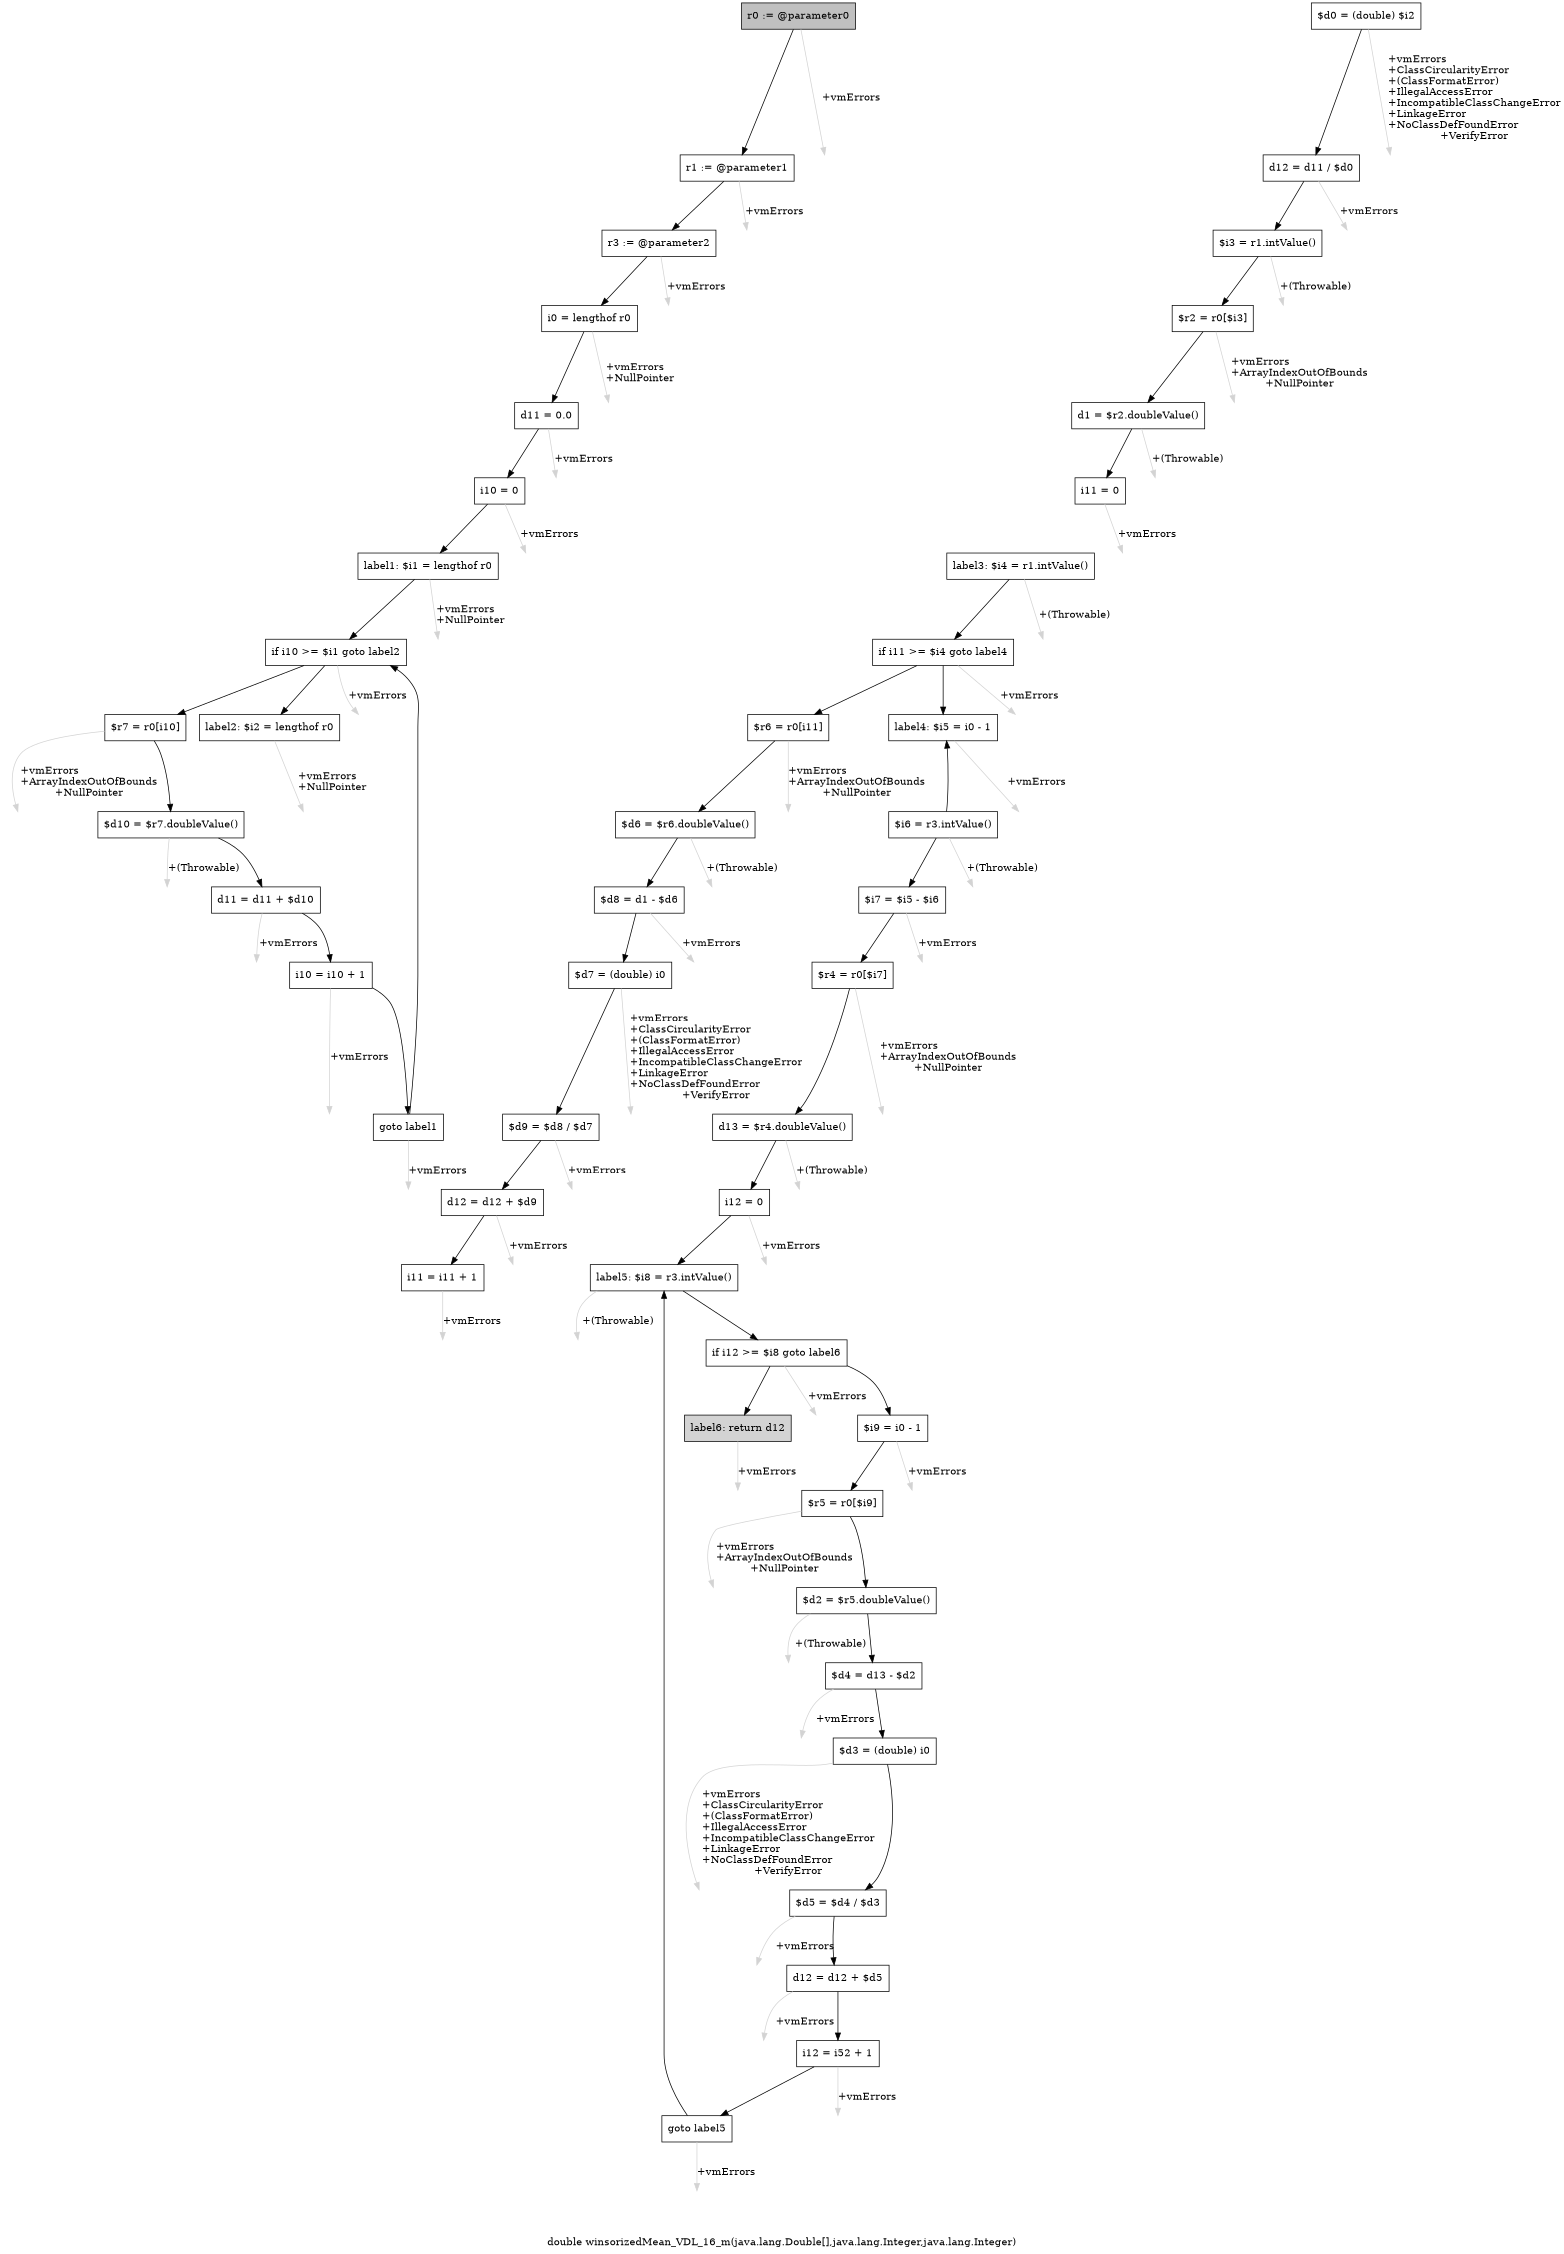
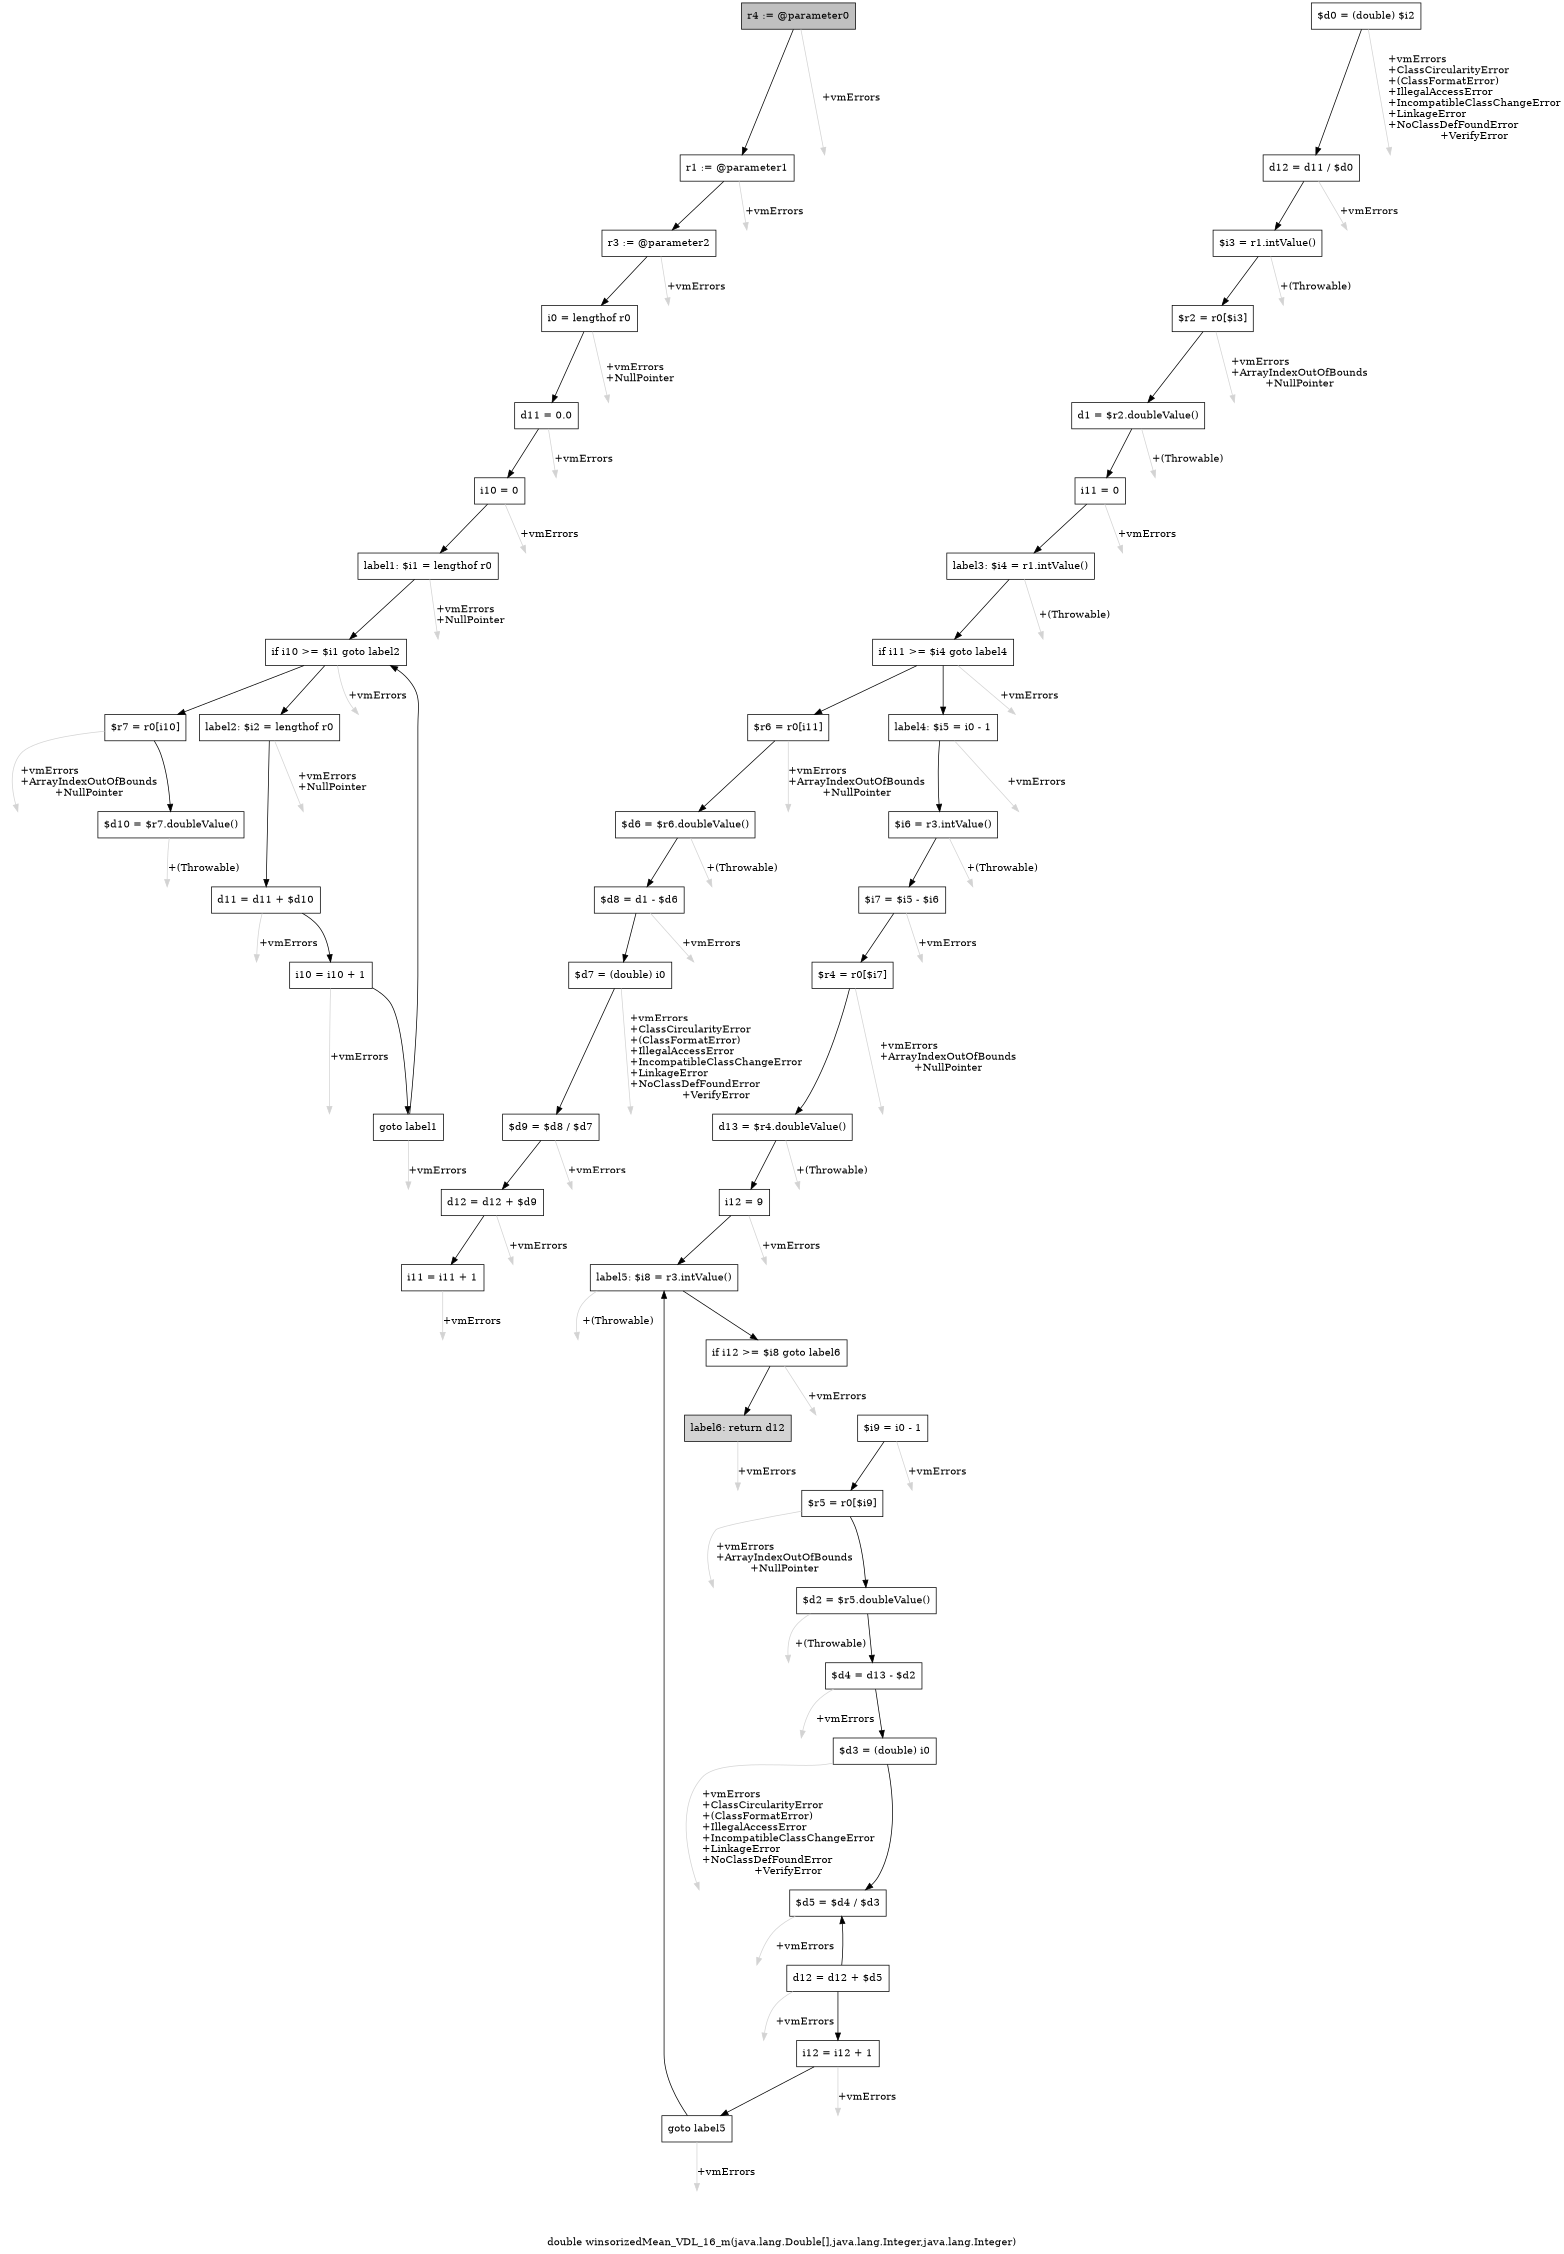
node "r0 := @parameter0": label "r0 := @parameter0" -> "r4 := @parameter0"
edge "i11 = 0" -> "label3: $i4 = r1.intValue()": added
edge "$i6 = r3.intValue()" -> "label4: $i5 = i0 - 1": reversed
edge "$d10 = $r7.doubleValue()" -> "d11 = d11 + $d10": now "label2: $i2 = lengthof r0" -> "d11 = d11 + $d10"
node "i12 = 0": label "i12 = 0" -> "i12 = 9"
edge "if i12 >= $i8 goto label6" -> "$i9 = i0 - 1": removed
edge "$d5 = $d4 / $d3" -> "d12 = d12 + $d5": reversed
node "i12 = i52 + 1": label "i12 = i52 + 1" -> "i12 = i12 + 1"
